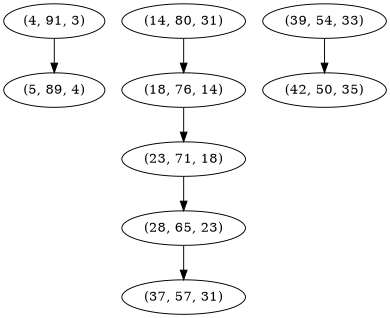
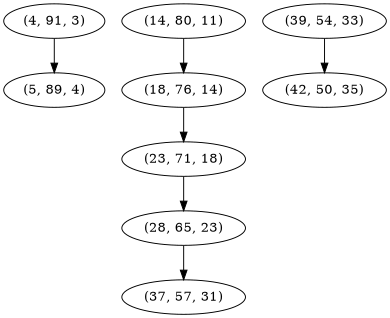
node "(14, 80, 31)": label "(14, 80, 31)" -> "(14, 80, 11)"
